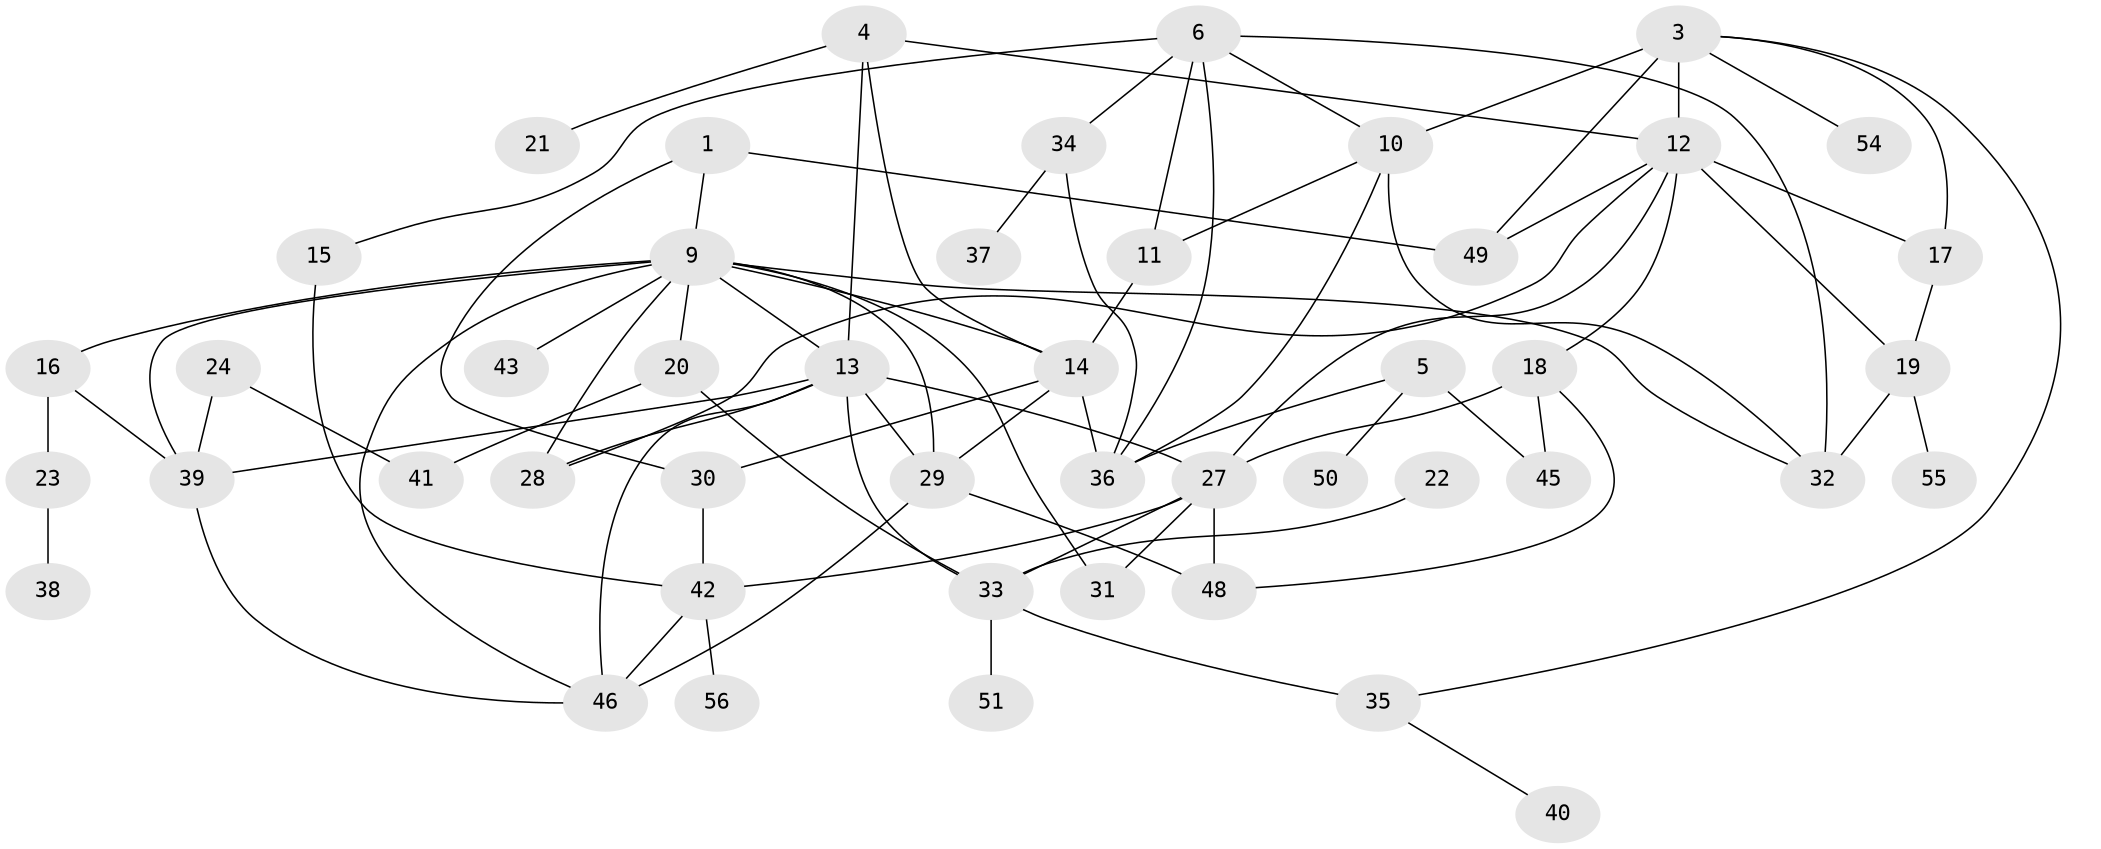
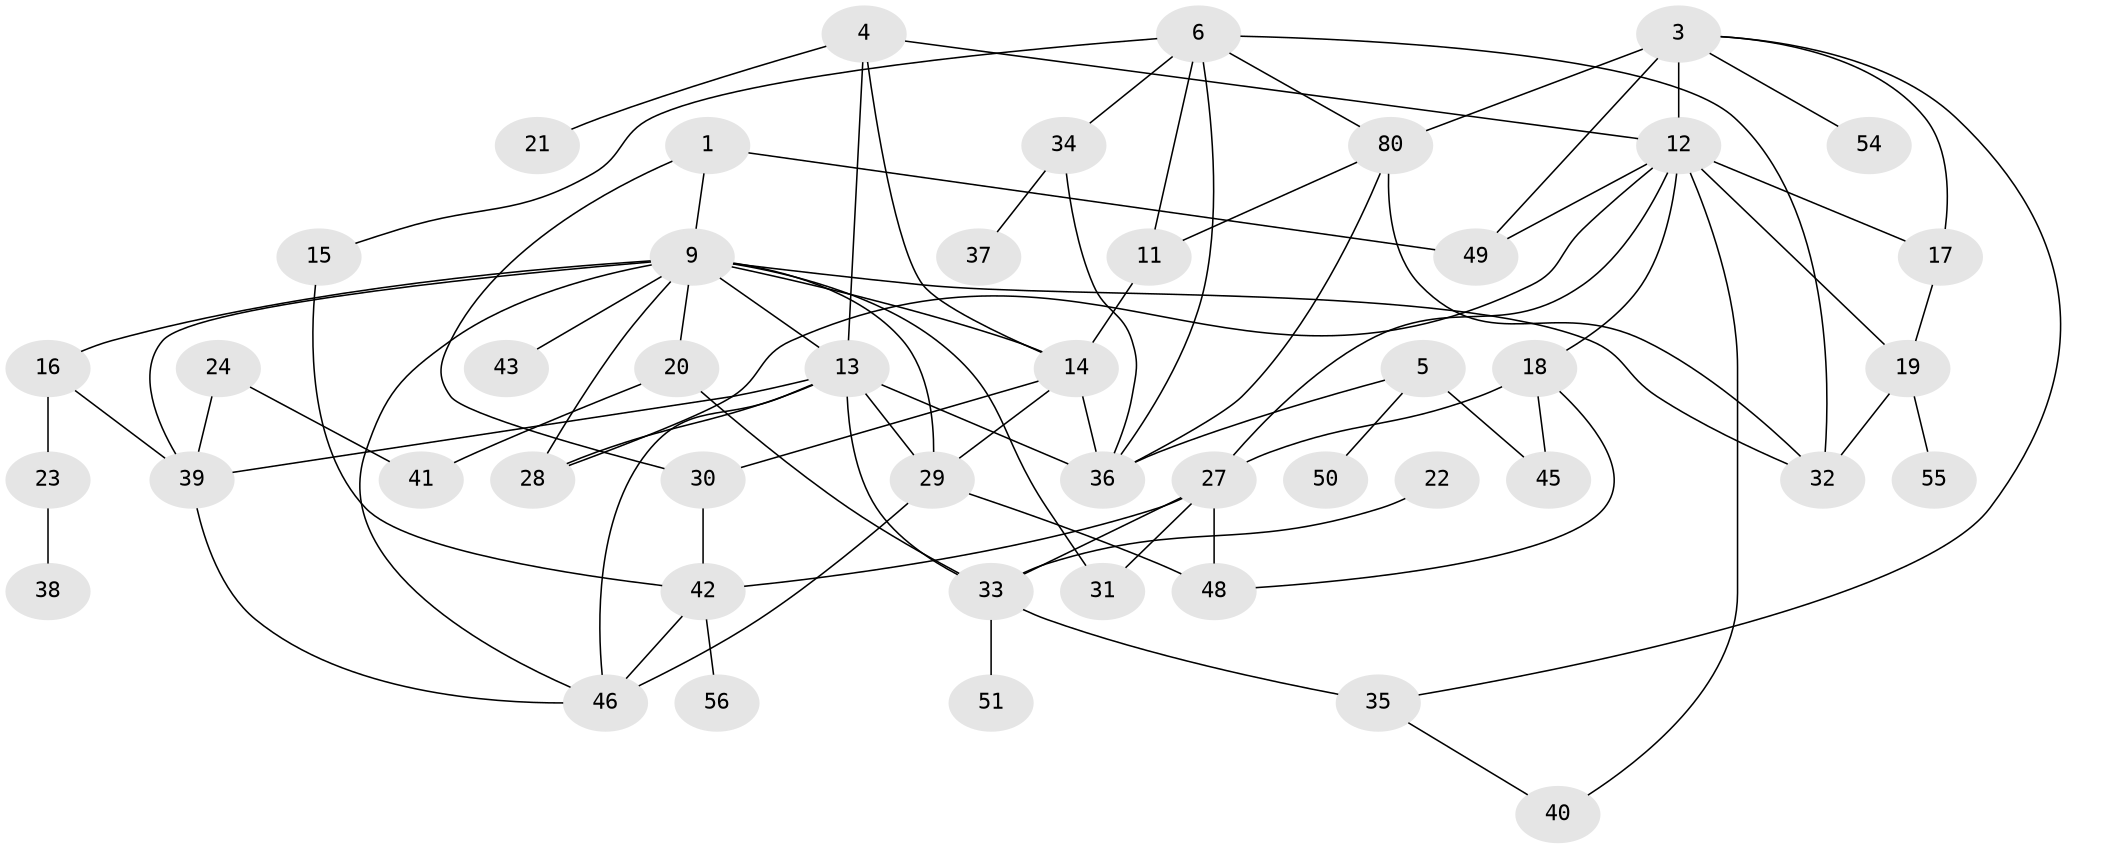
node "10": label "10" -> "80"
edge "13" -- "27": now "13" -- "36"
edge "12" -- "40": added
